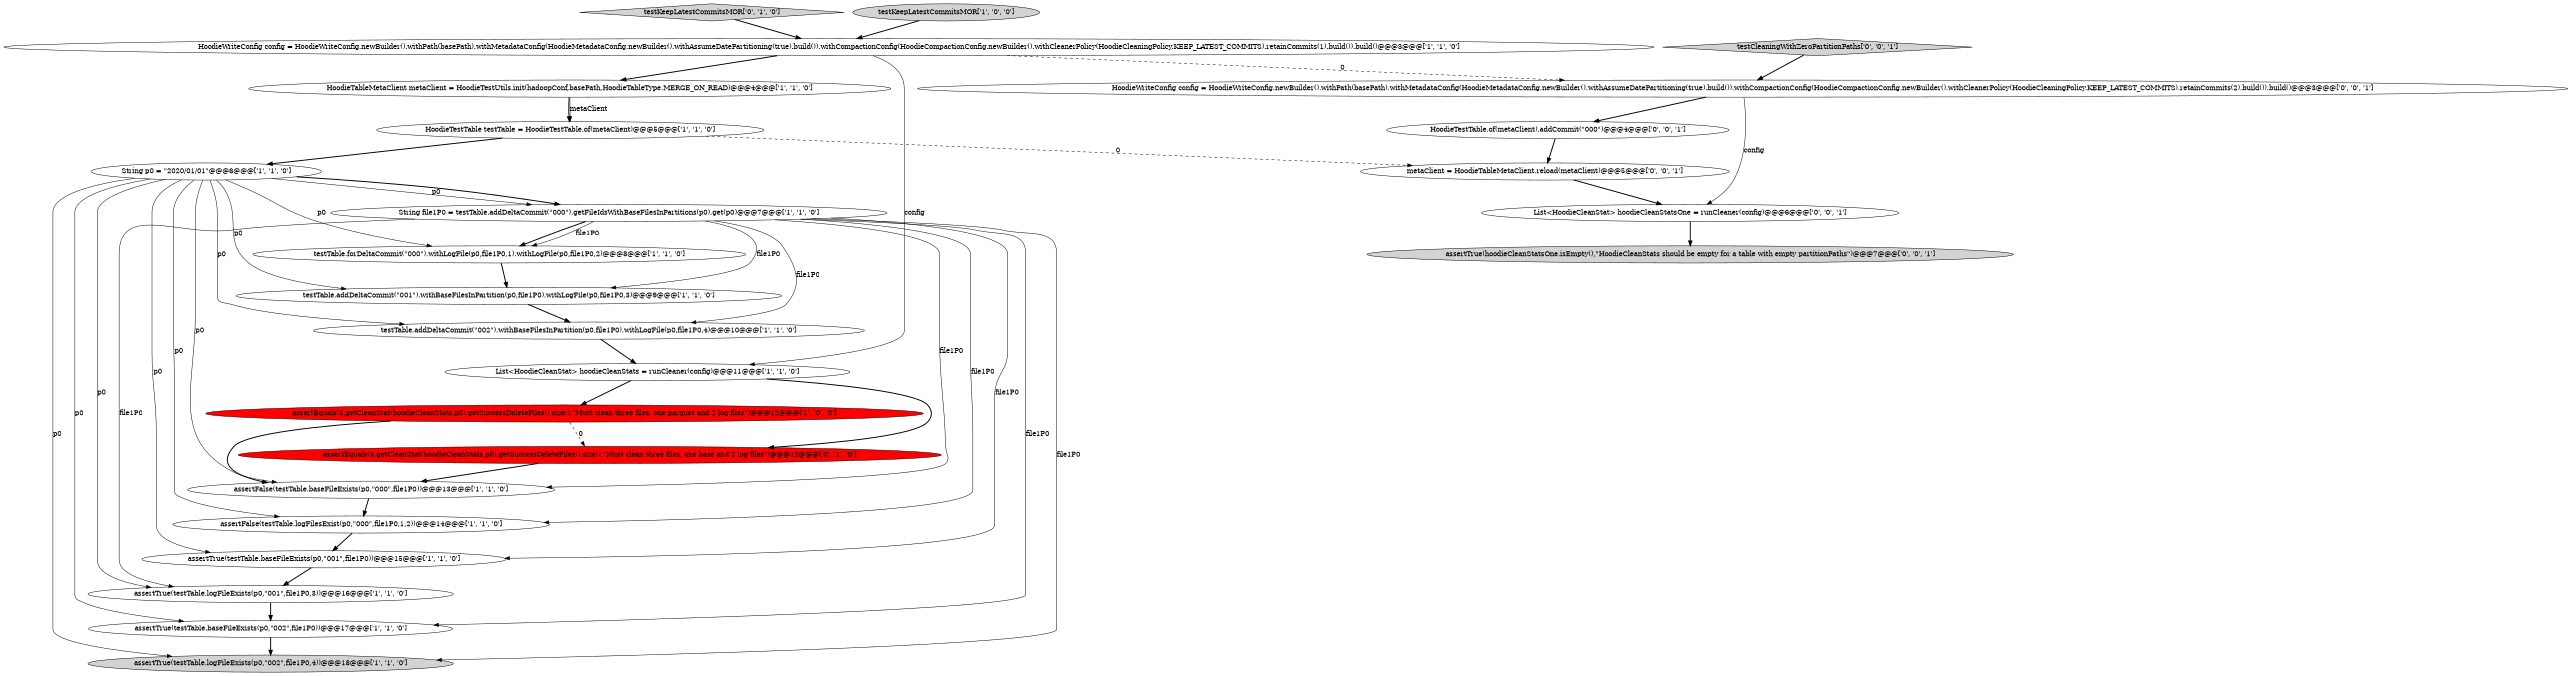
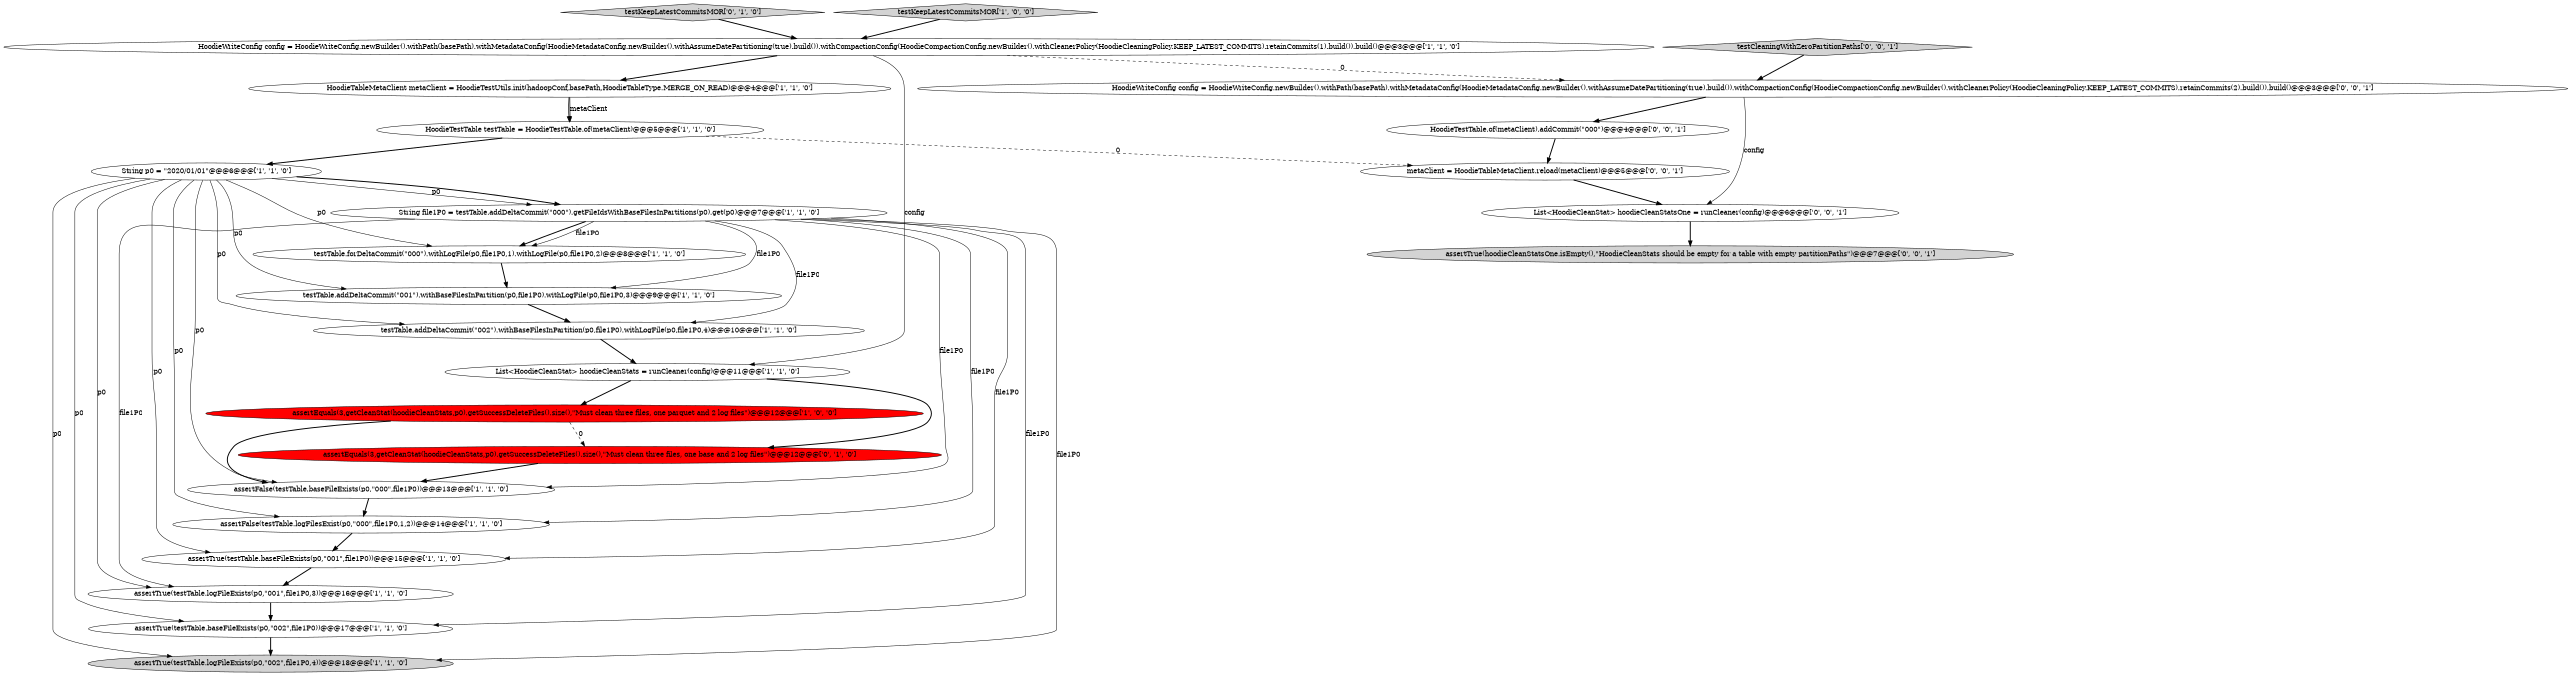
node "testKeepLatestCommitsMOR['1', '0', '0']": shape ellipse -> diamond
